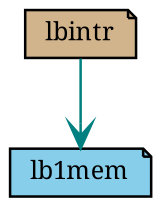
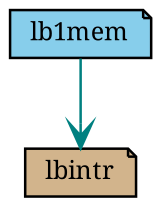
edge "lbintr" -> "lb1mem": reversed
